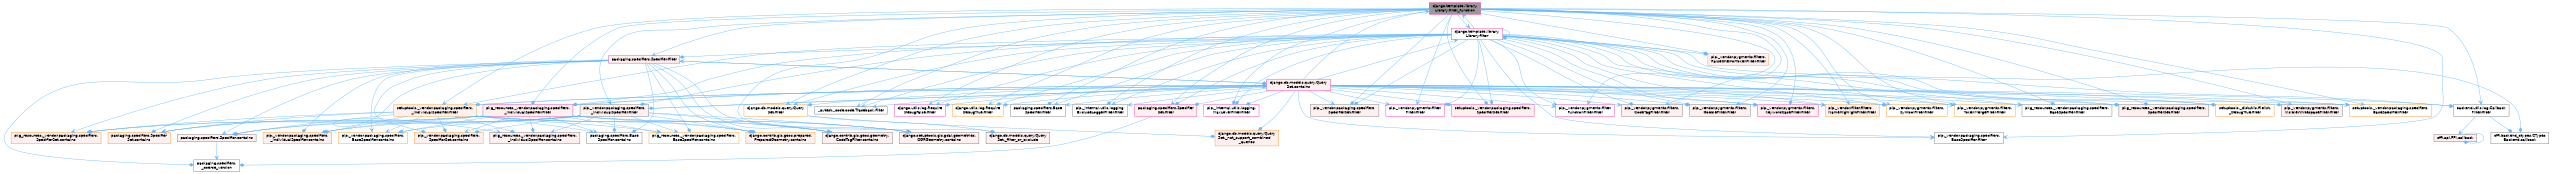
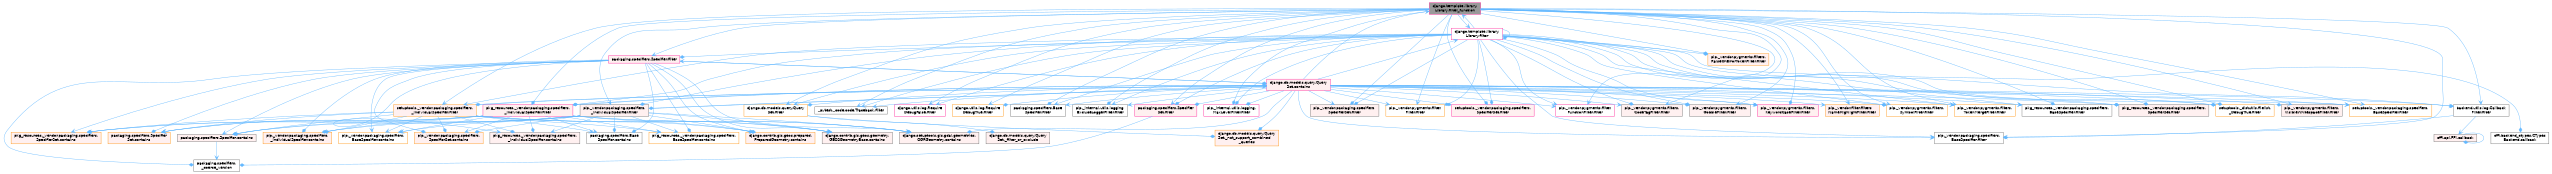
edge "django.template.library. Library.filter_function" -> "django.db.models.query.Query Set._filter_or_exclude": now "django.template.library. Library.filter_function" -> "setuptools._distutils.filelist. _DebugTrue.filter"
edge "django.template.library. Library.filter" -> "django.utils.log.Require DebugTrue.filter": removed
edge "django.template.library. Library.filter" -> "pip._vendor.filter.filters. NameHighlightFilter.filter": removed
edge "django.db.models.query.Query Set.contains" -> "django.utils.log.Require DebugFalse.filter": now "django.db.models.query.Query Set.contains" -> "django.setuptools.gis.gdal.geometries. OGRGeometry.contains"
node "pip._vendor.pygments.filter. Filter.filter": color deeppink -> darkorange
edge "backend.utils.log.Callback Filter.filter" -> "cffi.backend_ctypes.CTypes Backend.callback": now "backend.utils.log.Callback Filter.filter" -> "pip._vendor.packaging.specifiers. BaseSpecifier.filter"
node "django.contrib.gis.geos.geometry. CodeTagFilter.contains": label "django.contrib.gis.geos.geometry. CodeTagFilter.contains" -> "django.contrib.gis.geos.geometry. GEOSGeometryBase.contains"
